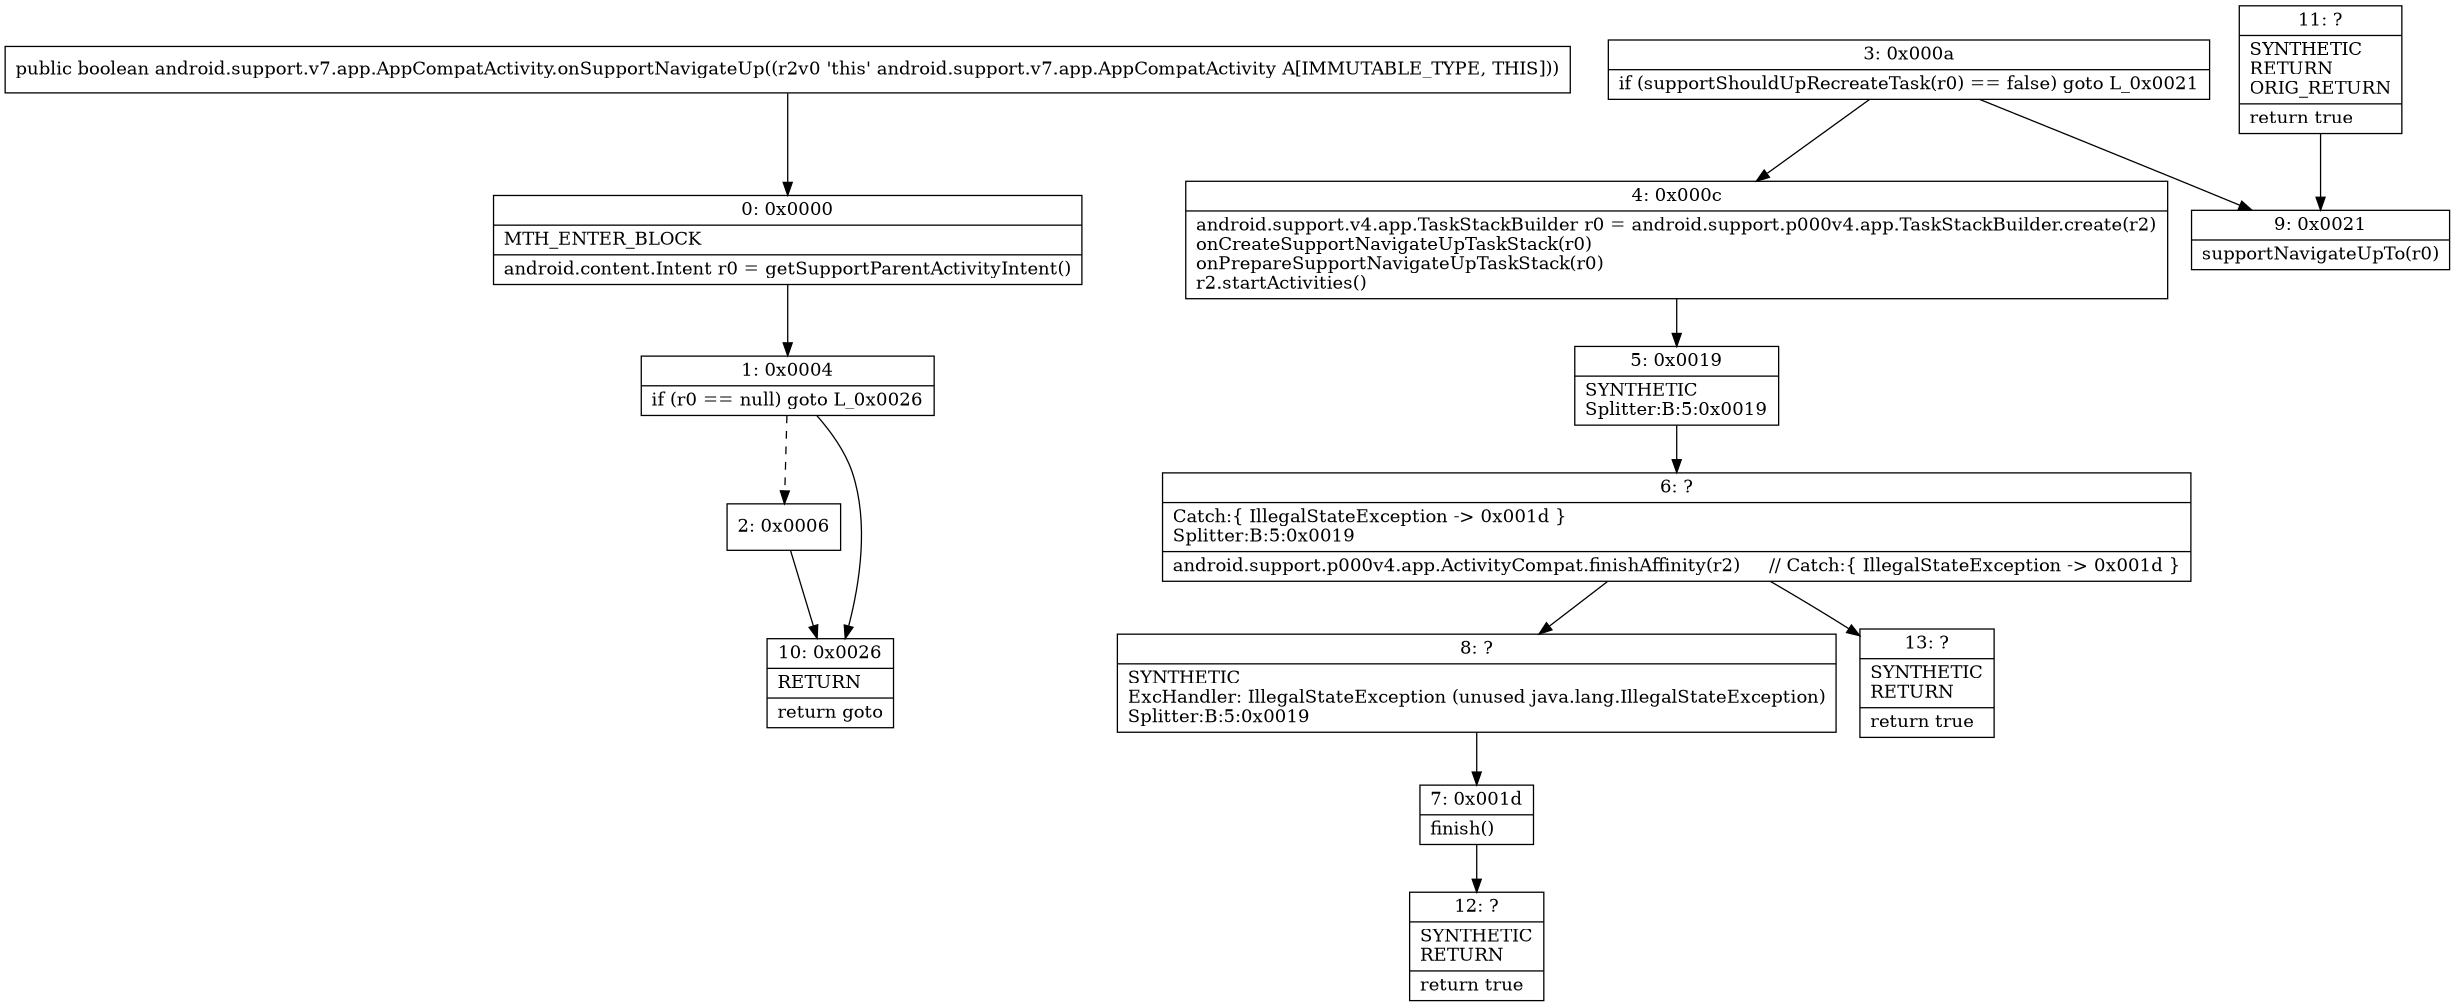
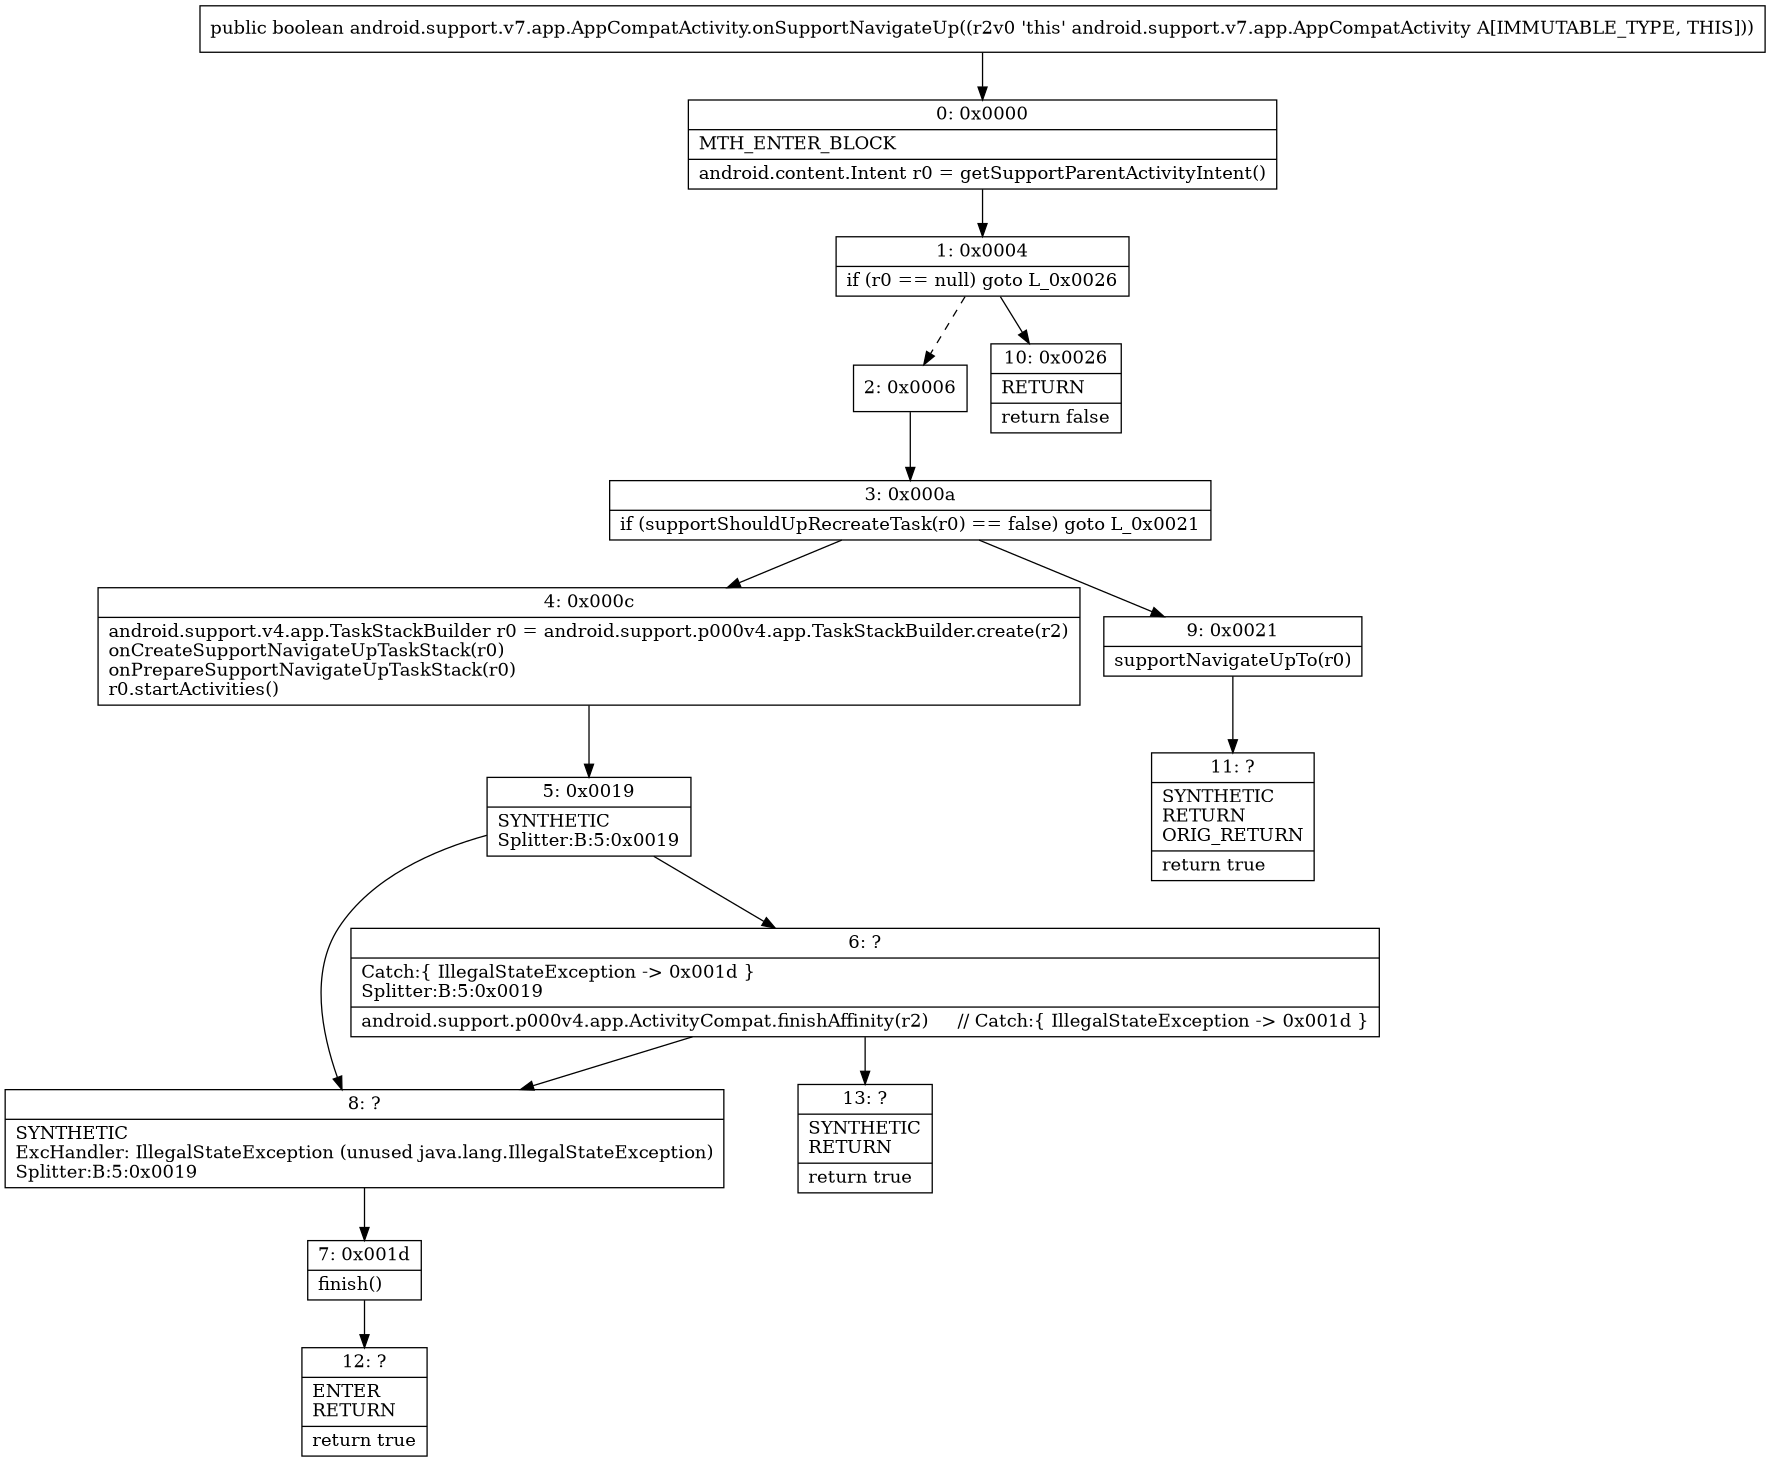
edge "11: ?" -> "9: 0x0021": reversed
node "4: 0x000c": text "r2.startActivities()" -> "r0.startActivities()"
edge "2: 0x0006" -> "10: 0x0026": now "2: 0x0006" -> "3: 0x000a"
node "10: 0x0026": text "return goto" -> "return false"
edge "5: 0x0019" -> "8: ?": added
node "12: ?": text "SYNTHETIC" -> "ENTER"
